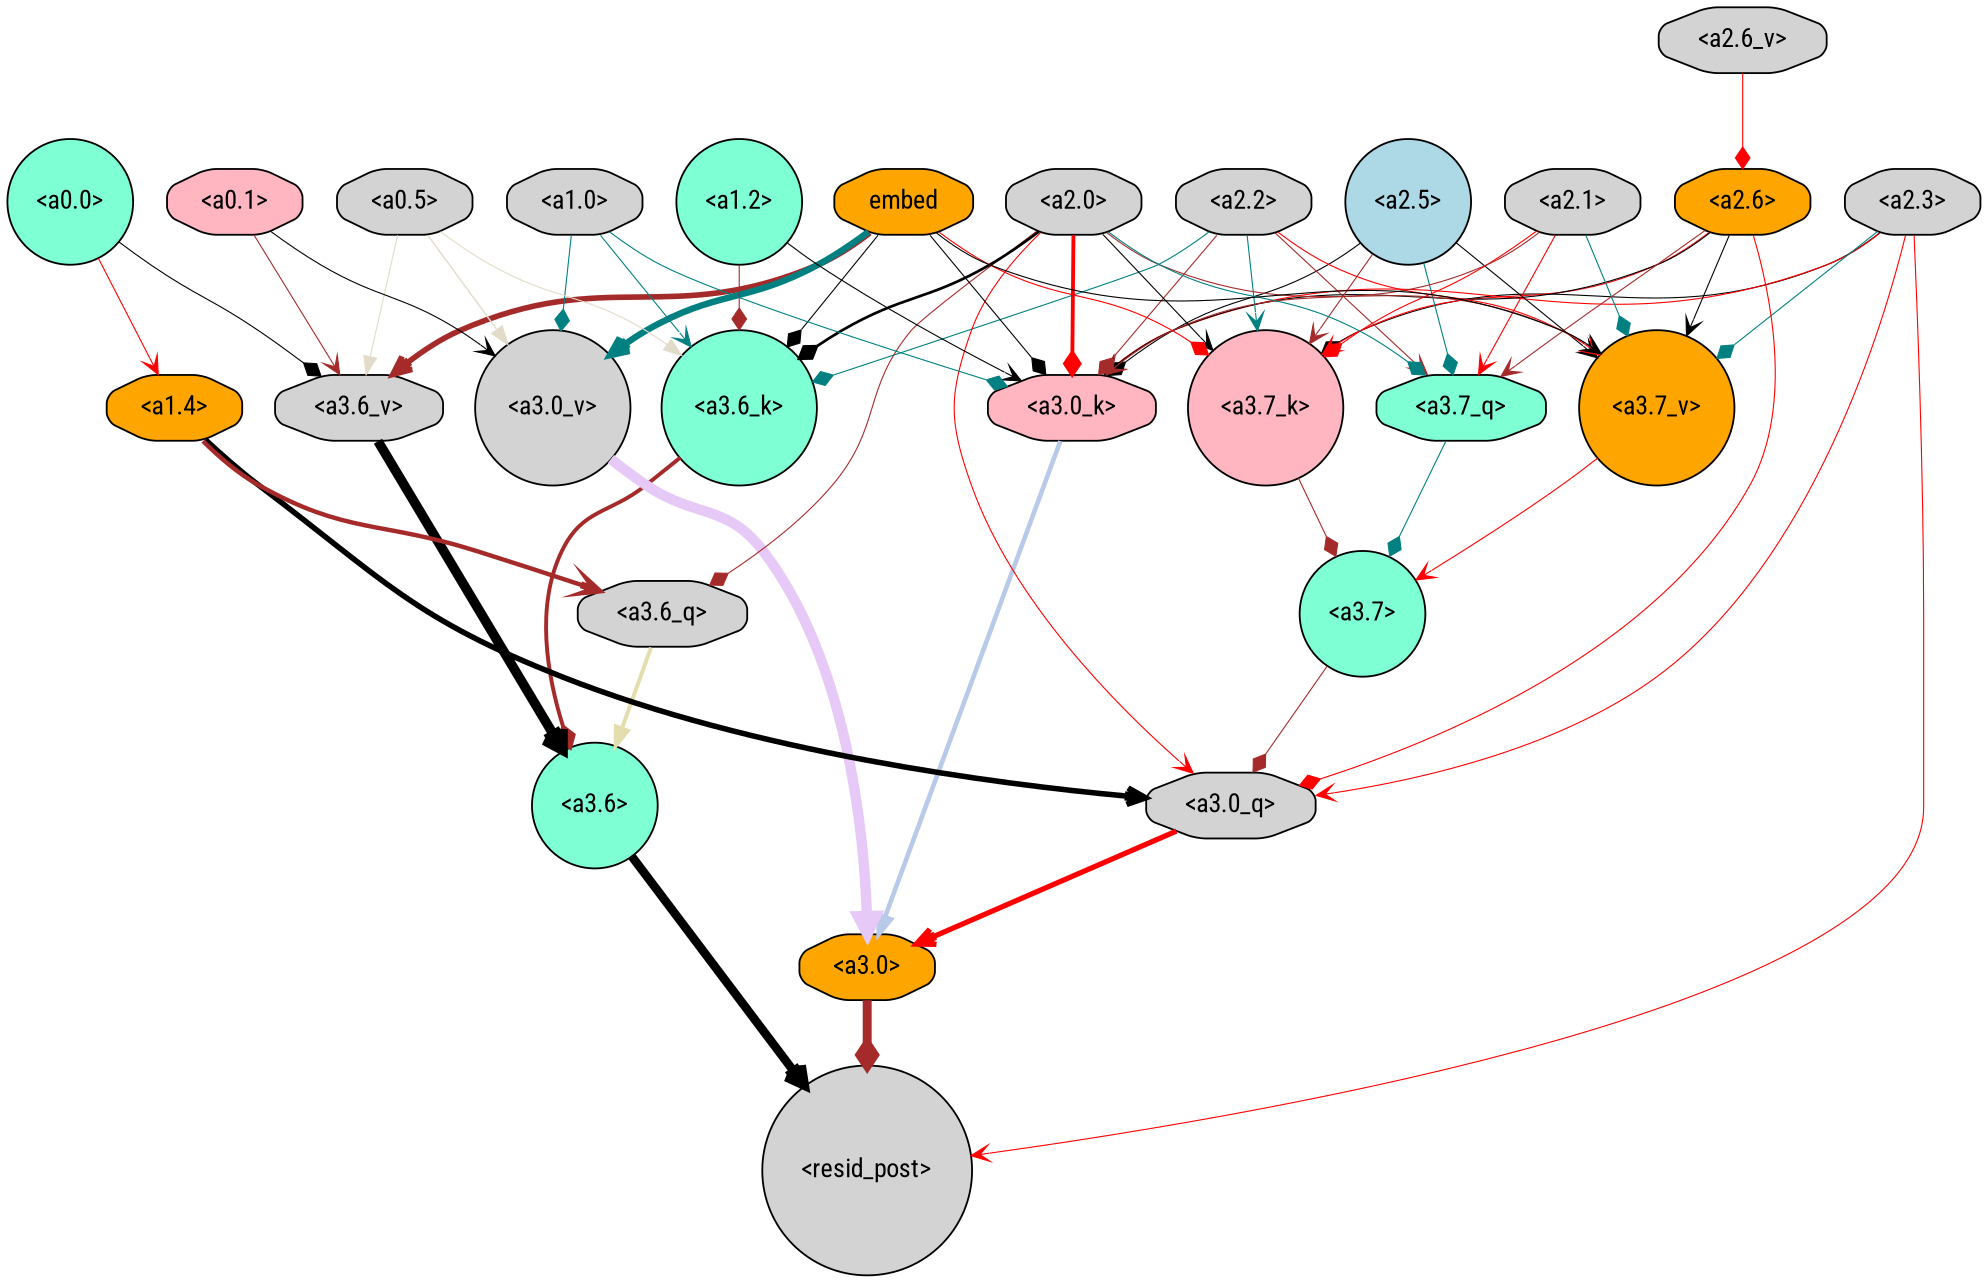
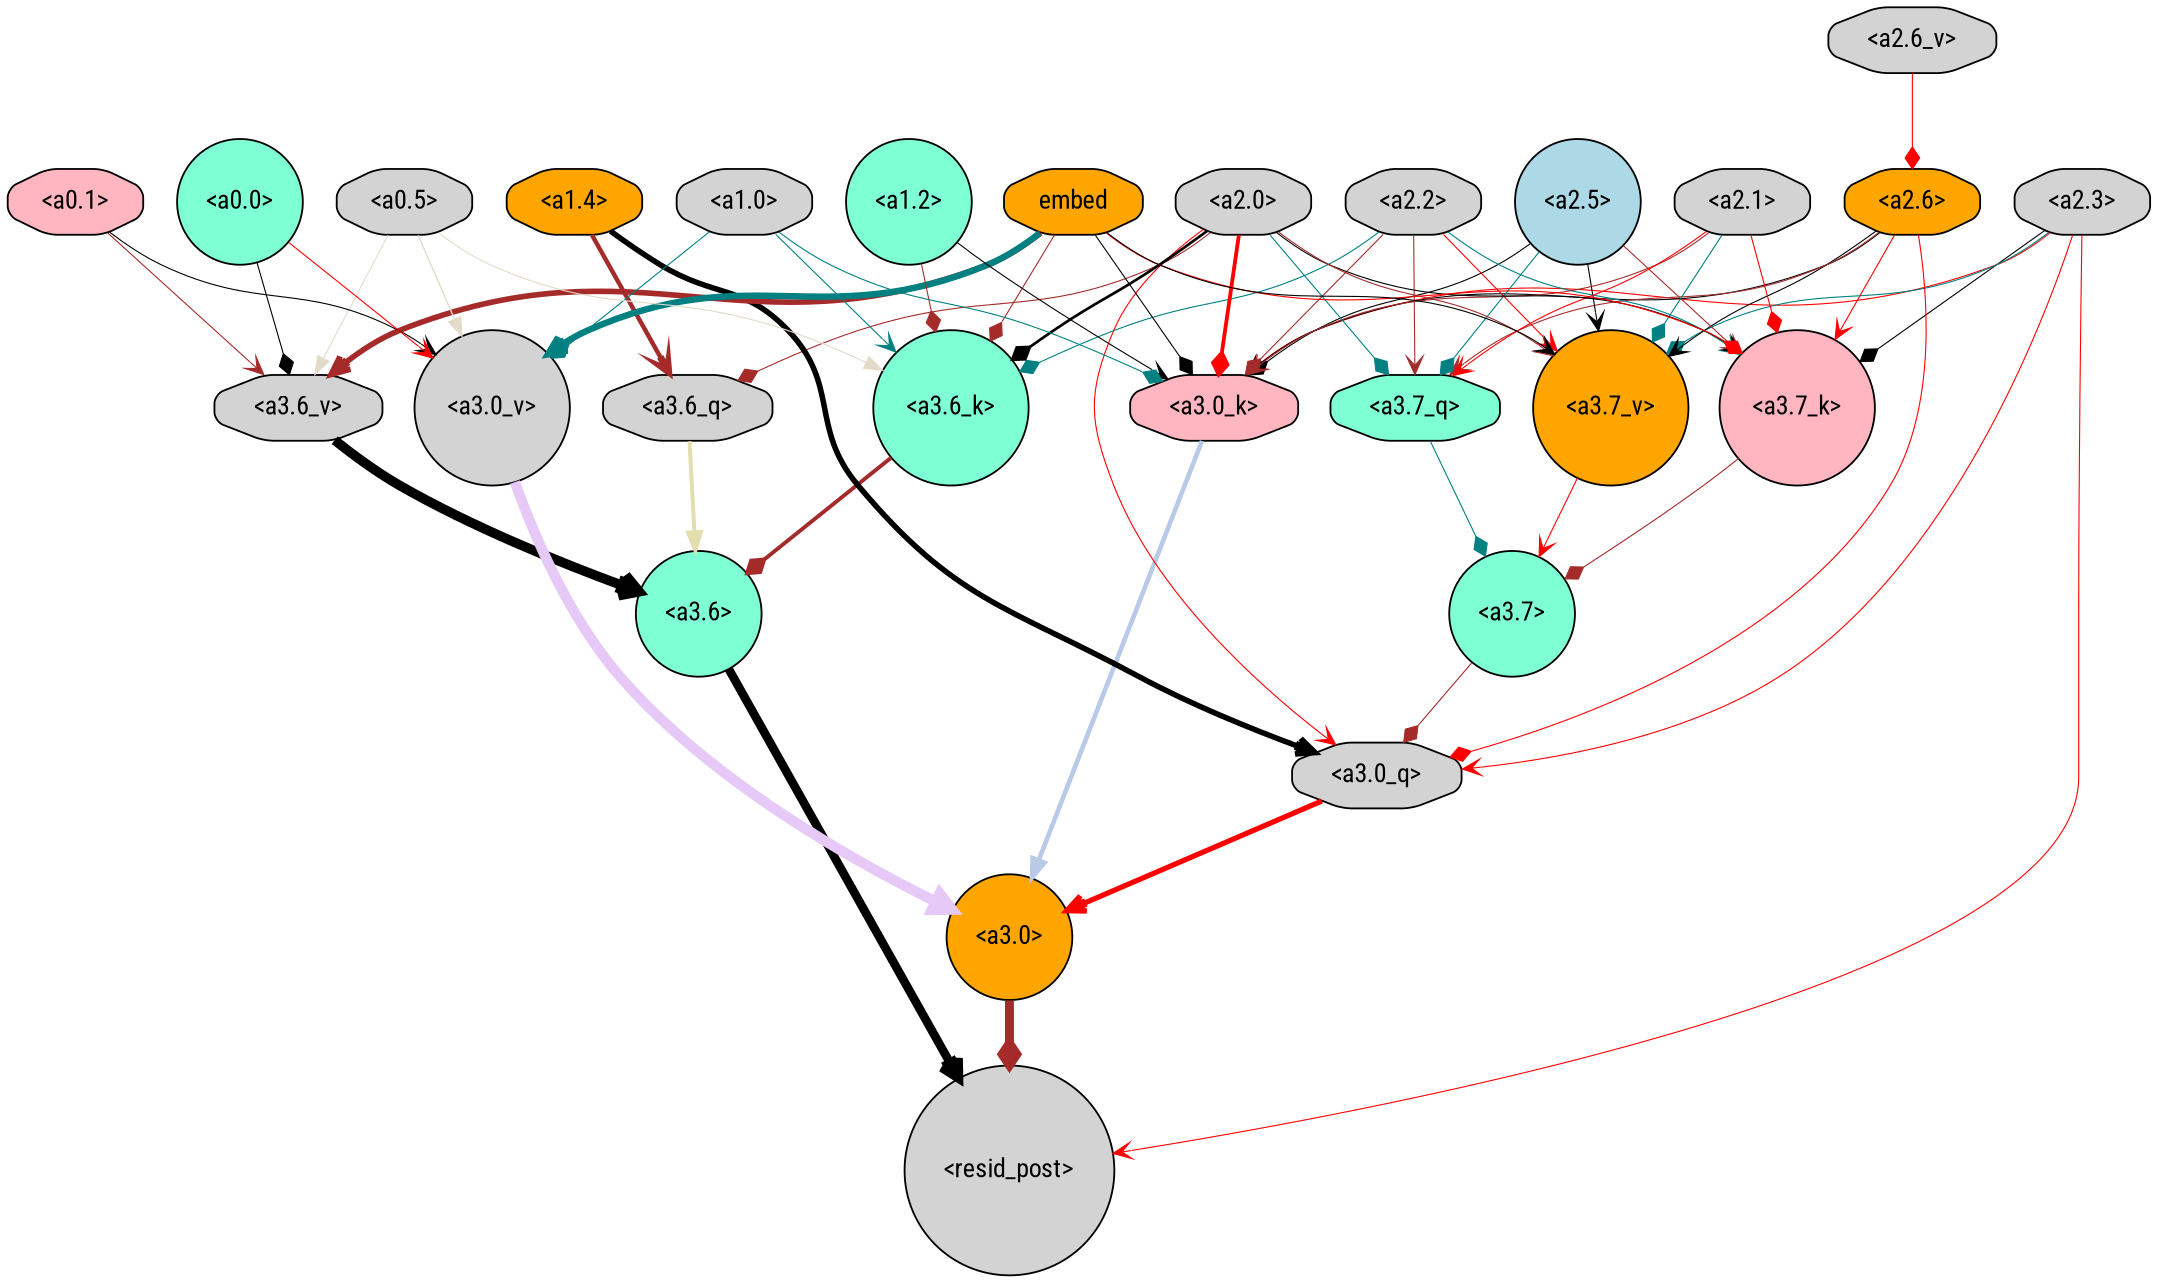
edge "embed" -> "<a3.6_k>": color black -> brown
edge "<a0.0>" -> "<a1.4>": now "<a0.0>" -> "<a3.0_v>"
node "<a3.0>": shape octagon -> circle
